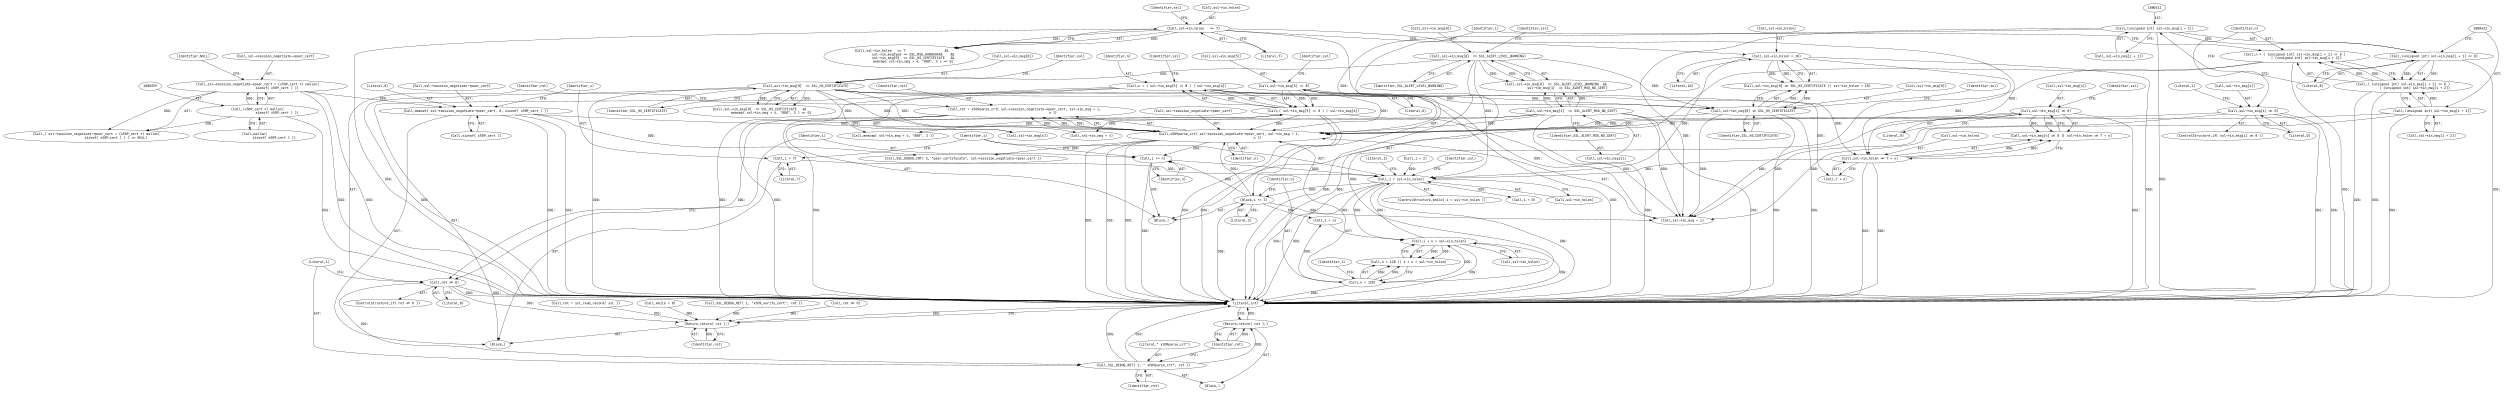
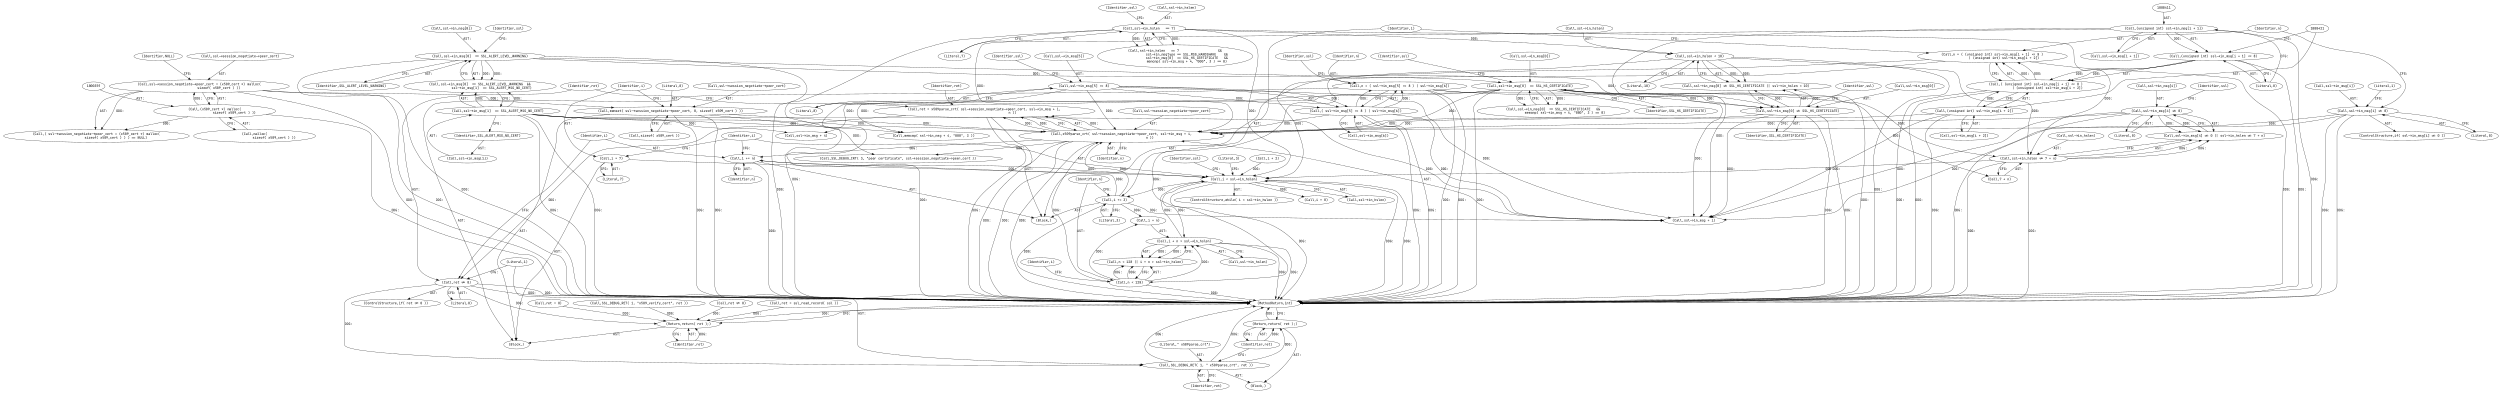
edge "(Call,n = ( ssl->in_msg[5] << 8 ) | ssl->in_msg[6])" -> "(Call,( ssl->in_msg[5] << 8 ) | ssl->in_msg[6])": label "AST: " -> "CFG: "
edge "(Call,ssl->in_msg[5] << 8)" -> "(Call,ssl->in_msg + i)": added, label "DDG:"
node "(Block,i += 3)": label "(Block,i += 3)" -> "(Call,i += 3)"
node "(Call,while = 0)": label "(Call,while = 0)" -> "(Call,ret = 0)"
node "(Literal,int)": label "(Literal,int)" -> "(MethodReturn,int)"
